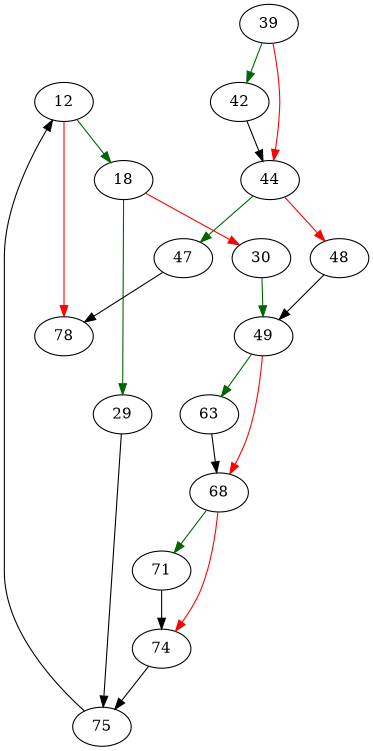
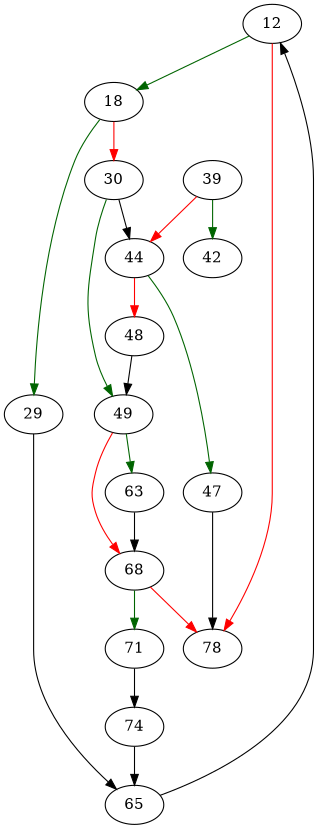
edge "42" -> "44": now "30" -> "44"
edge "68" -> "74": now "68" -> "78"
node "75": label "75" -> "65"
